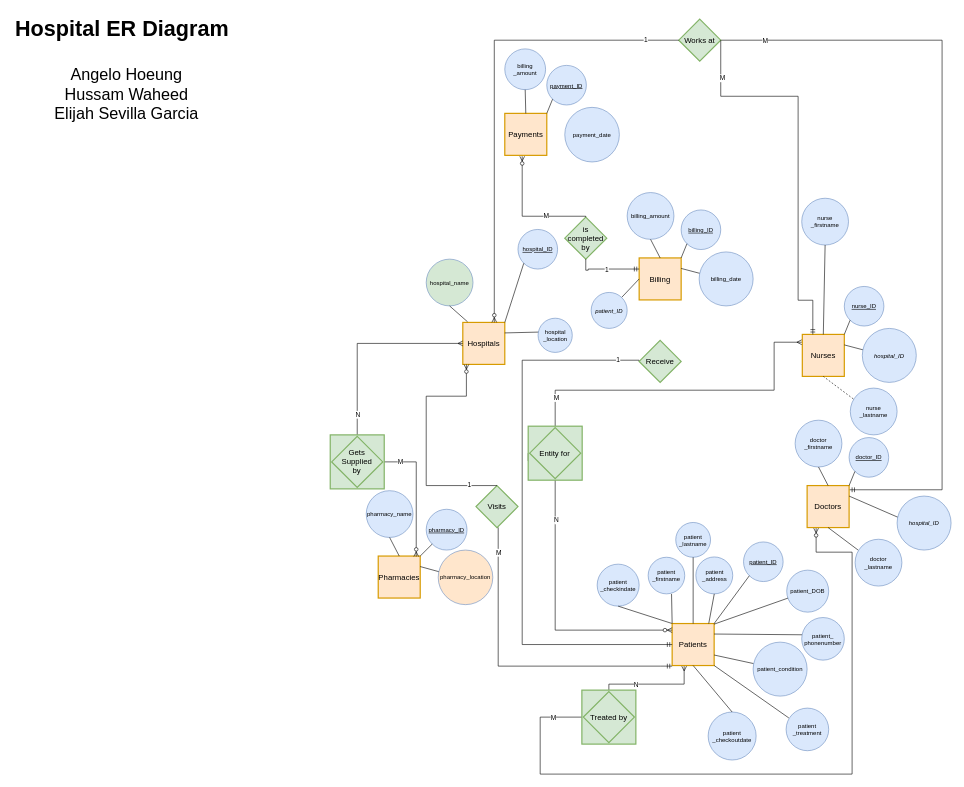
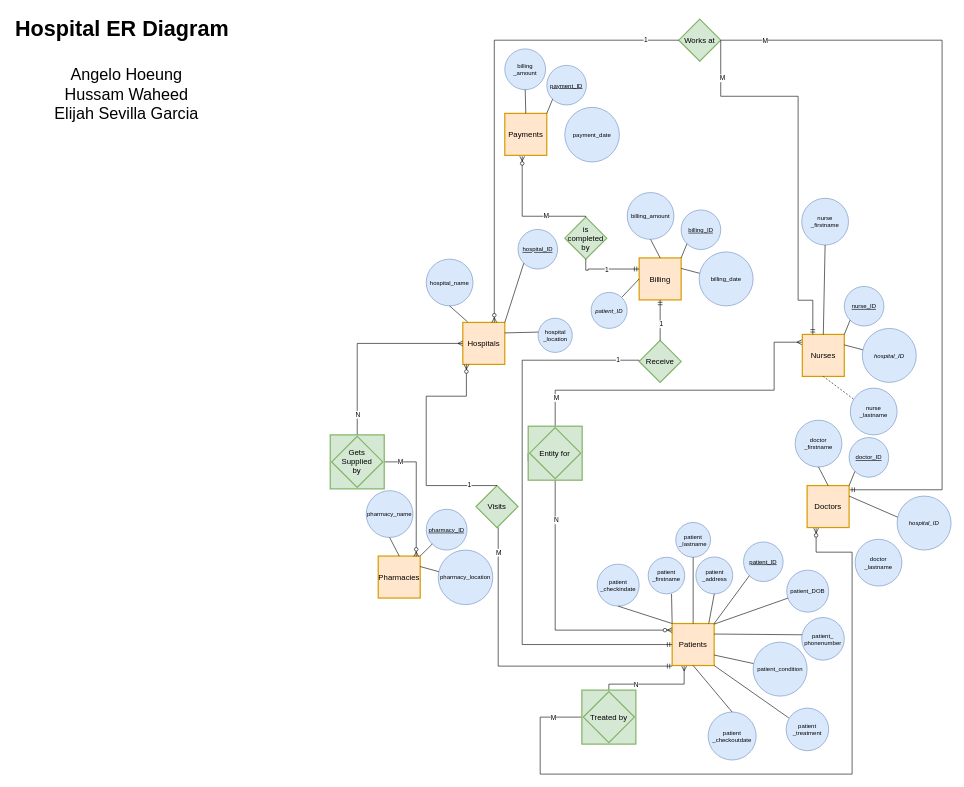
node "hospital_name": fillcolor #d5e8d4 -> #dae8fc
edge "Receive" -> "Billing": added, label "1"
edge "Doctors" -- "doctor _lastname": removed
node "pharmacy_location": fillcolor #ffe6cc -> #dae8fc
